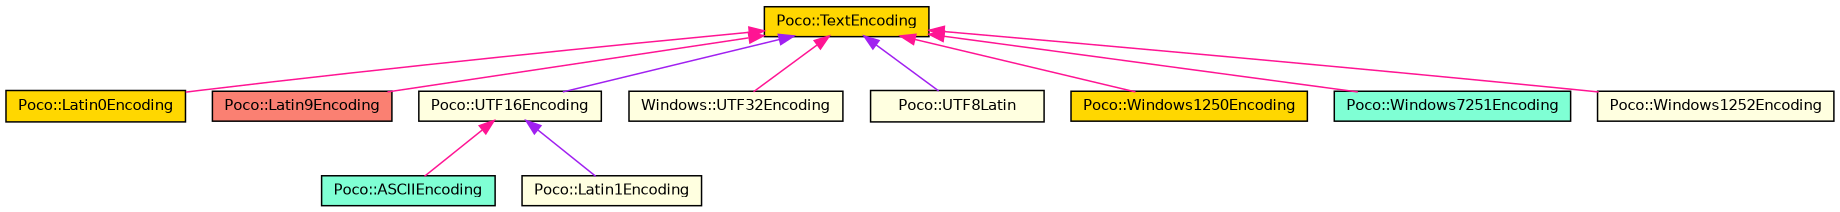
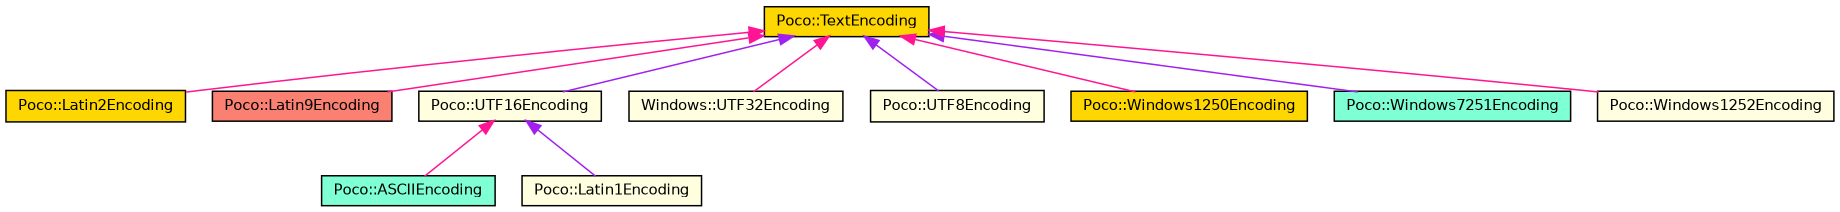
edge "Poco::Windows7251Encoding" -> "Poco::TextEncoding": color deeppink -> purple
node "Poco::Latin0Encoding": label "Poco::Latin0Encoding" -> "Poco::Latin2Encoding"
node "Poco::UTF8Latin": label "Poco::UTF8Latin" -> "Poco::UTF8Encoding"
